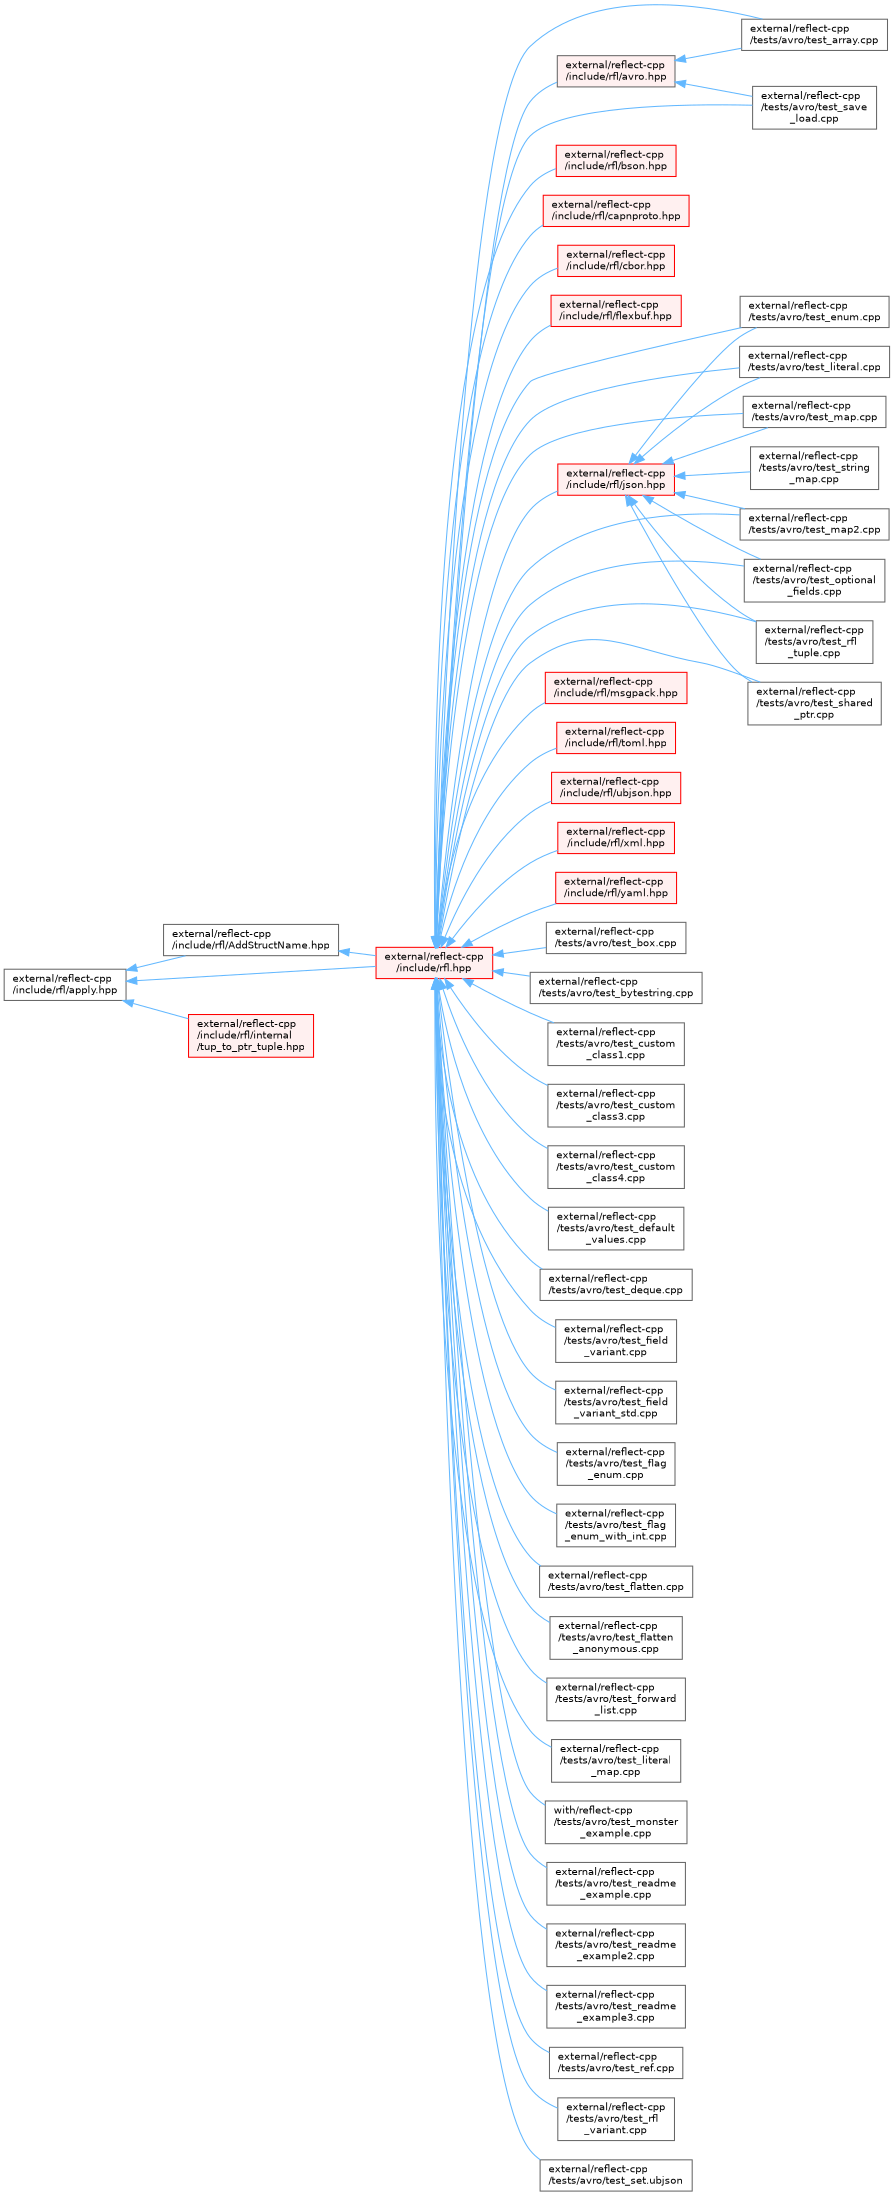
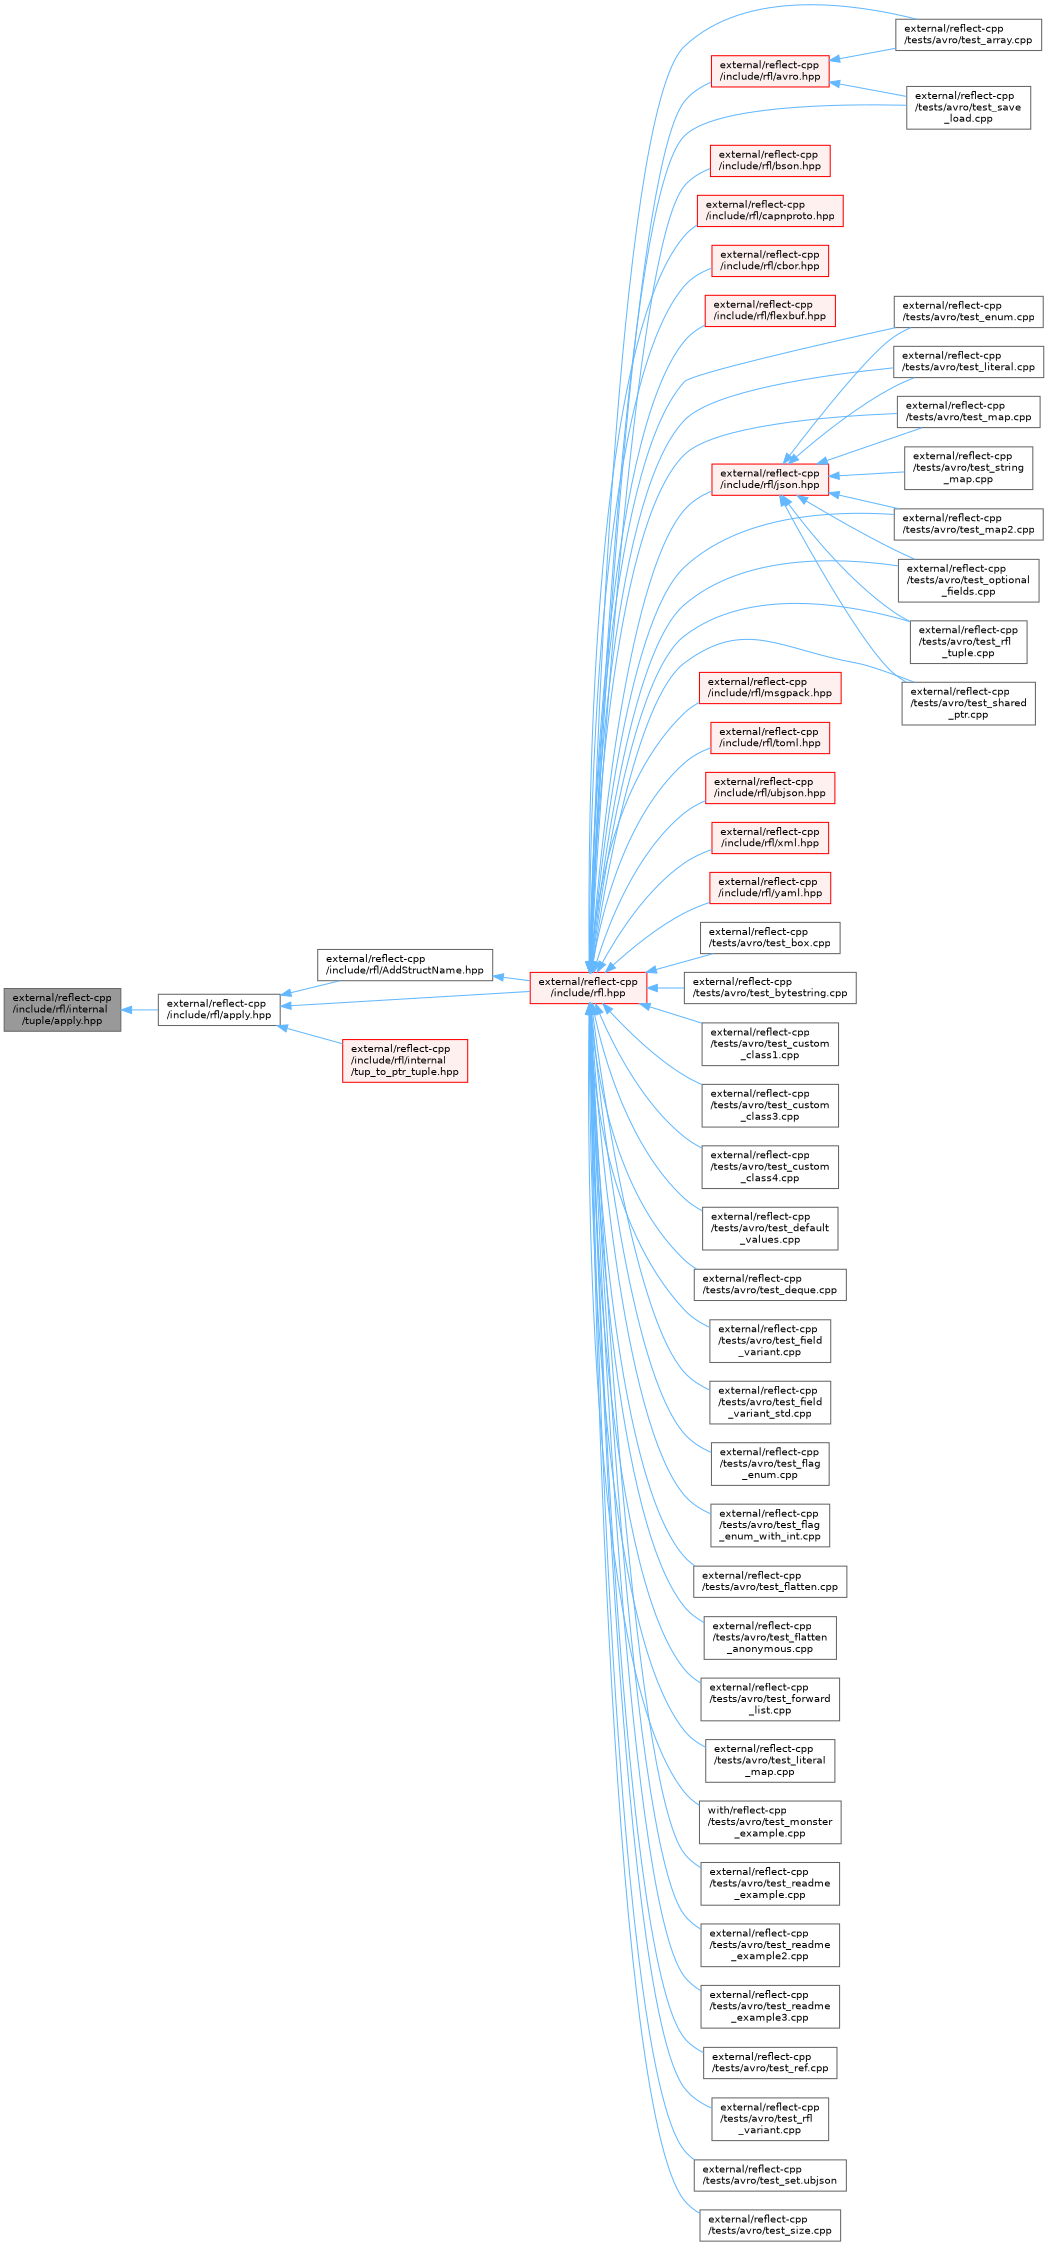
node "external/reflect-cpp /include/rfl/avro.hpp": color grey40 -> red
node "external/reflect-cpp /include/rfl/internal /tuple/apply.hpp": added
node "external/reflect-cpp /tests/avro/test_size.cpp": added
